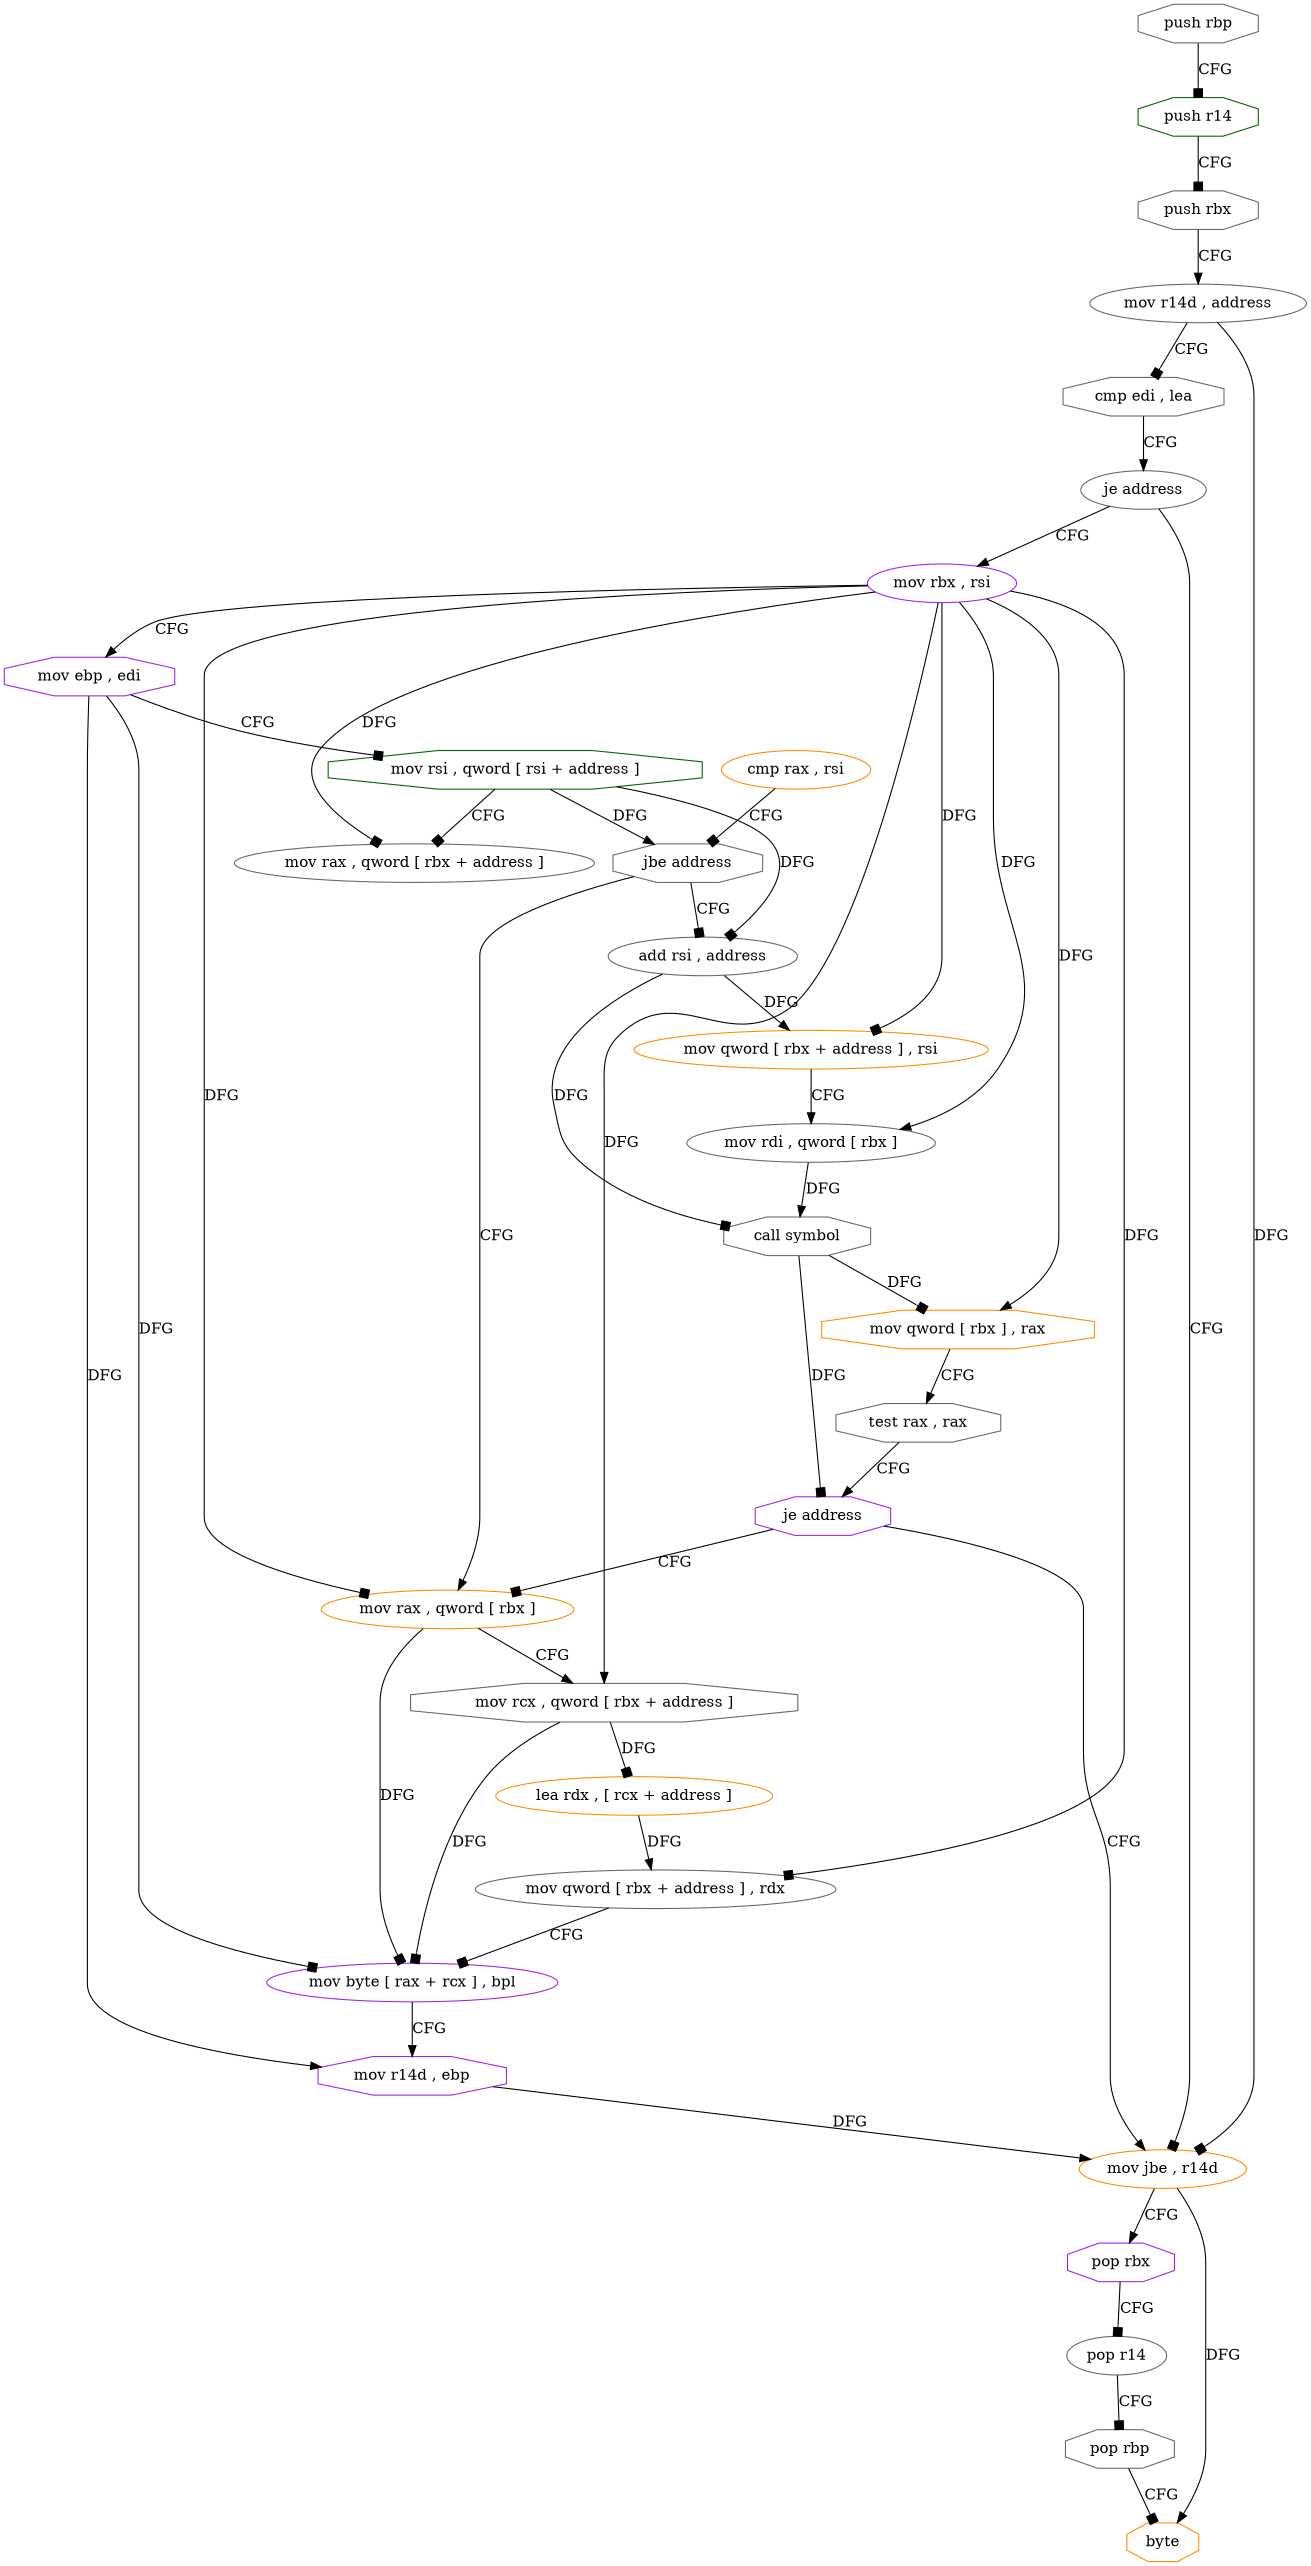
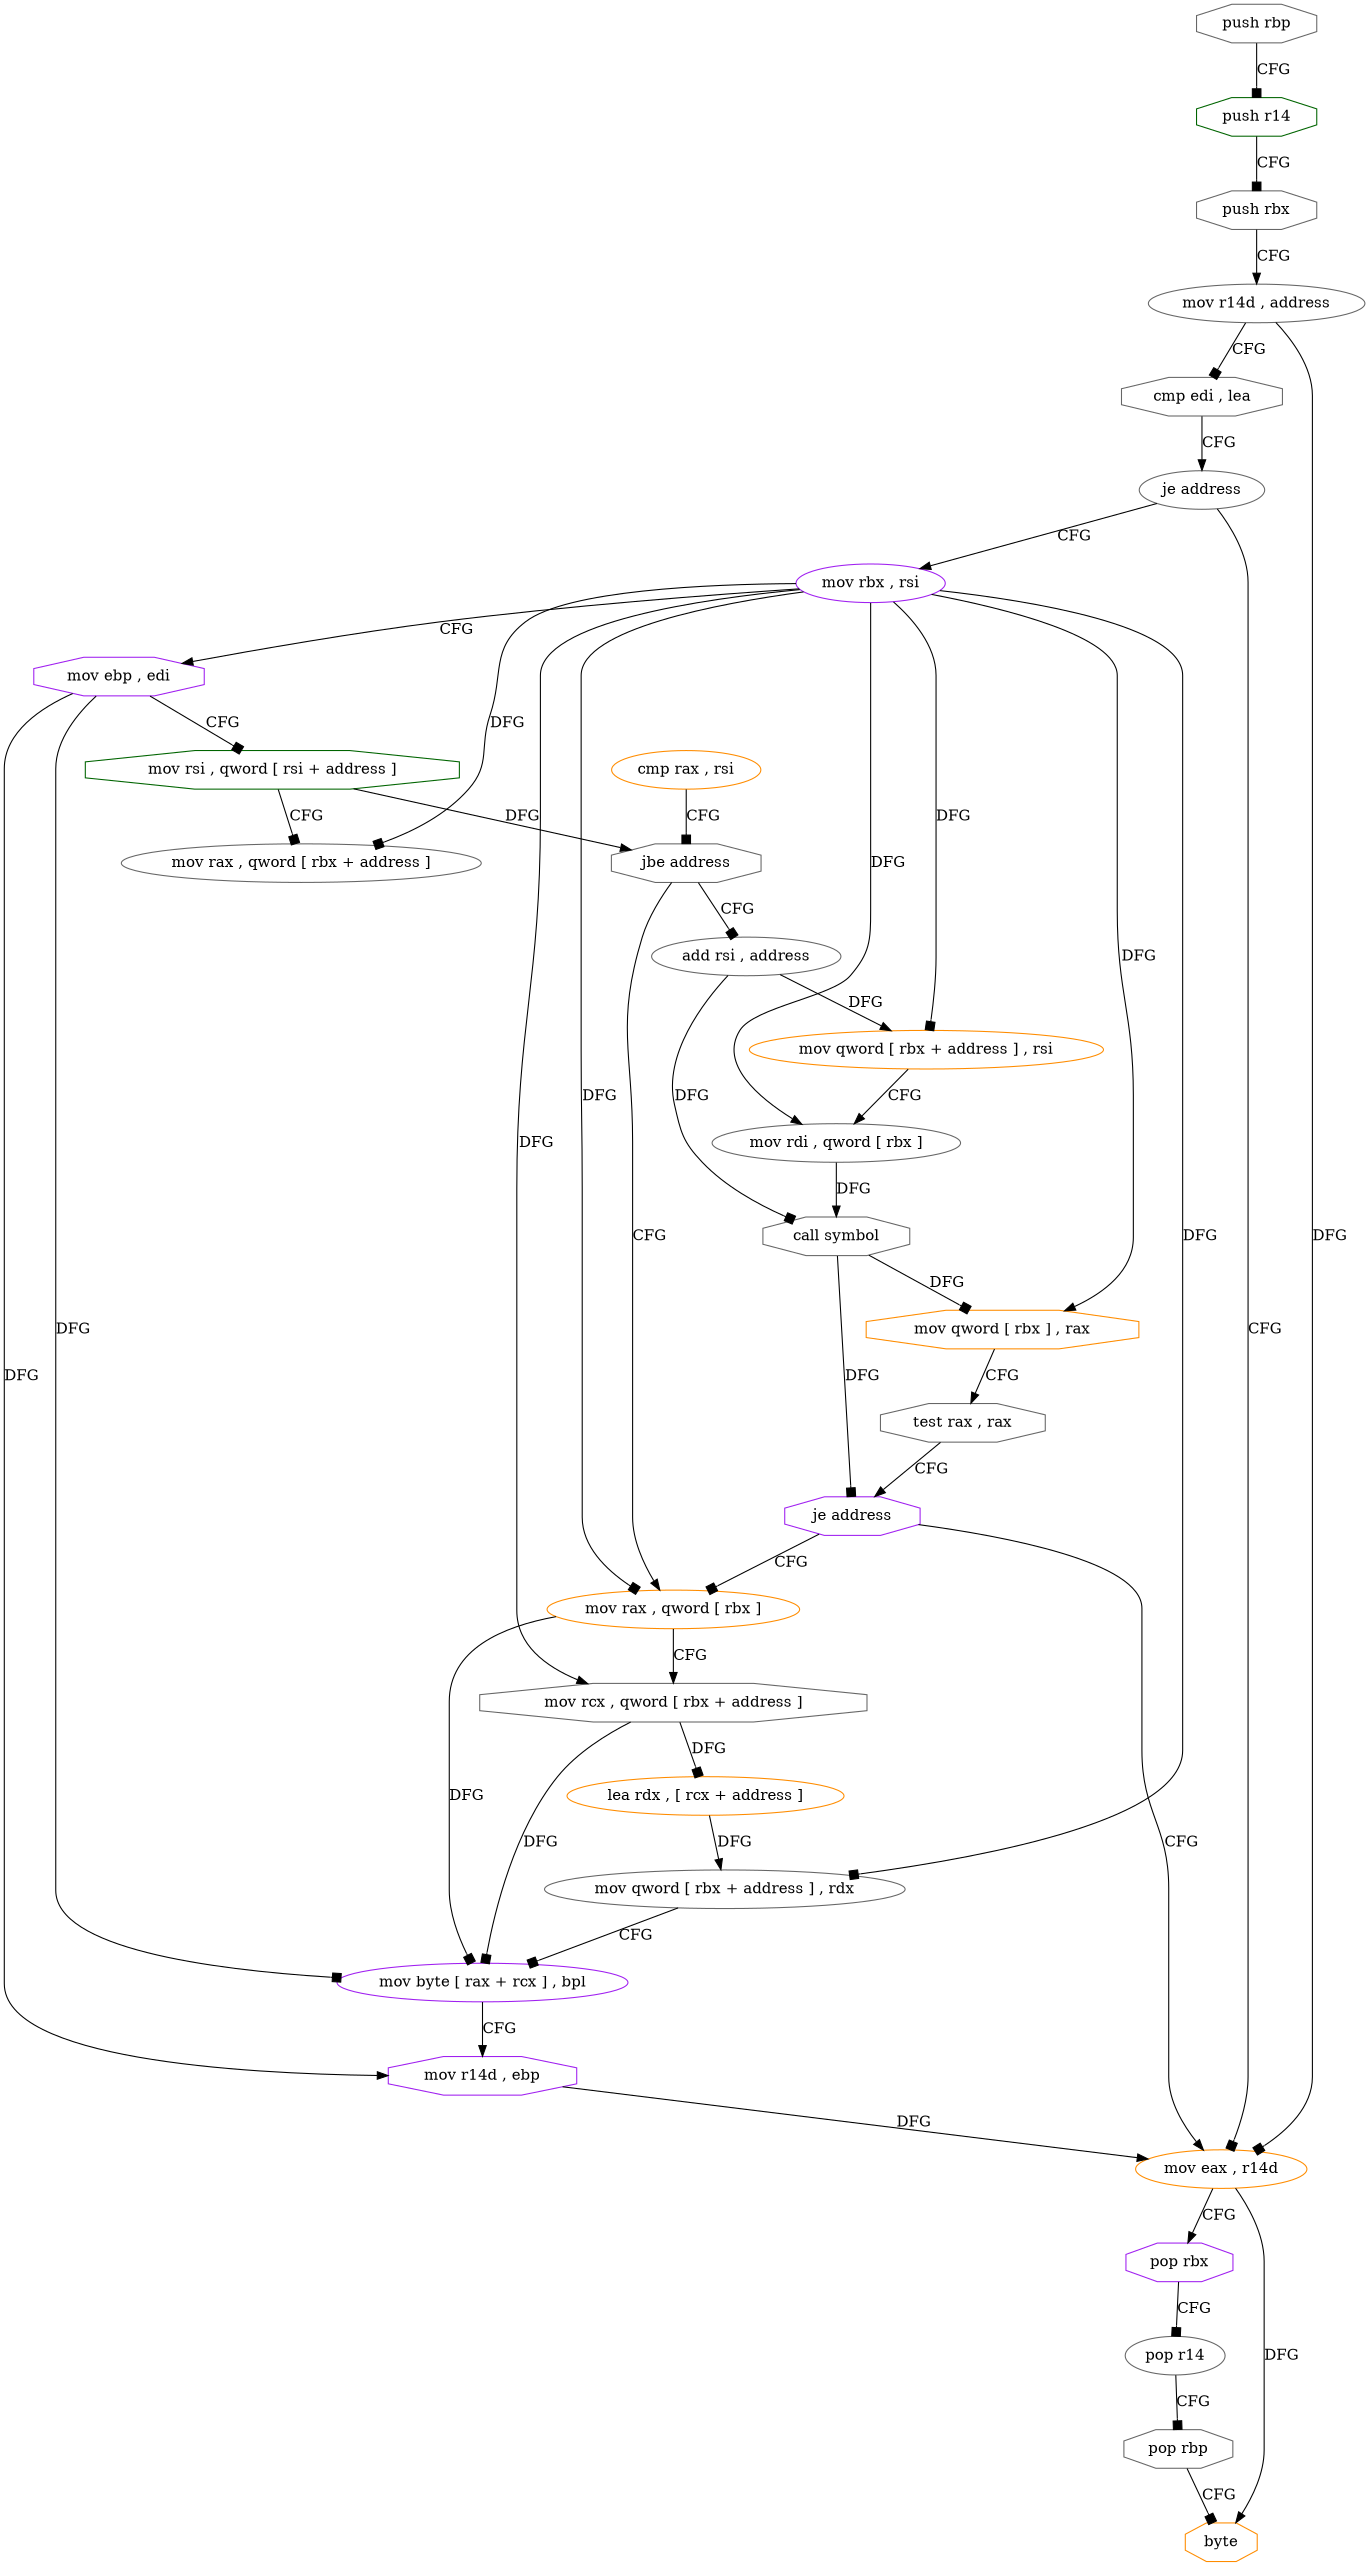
edge "mov rsi , qword [ rsi + address ]" -> "add rsi , address": removed, label "DFG"
node "mov jbe , r14d": label "mov jbe , r14d" -> "mov eax , r14d"
